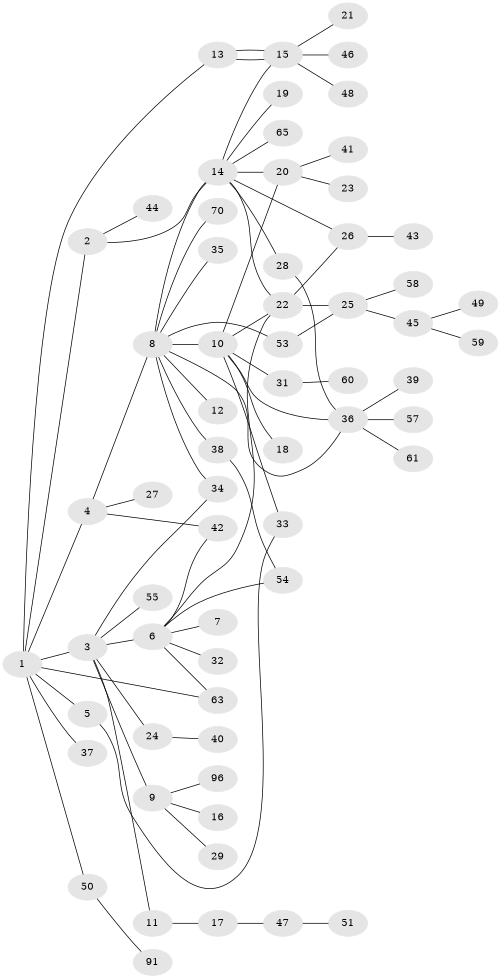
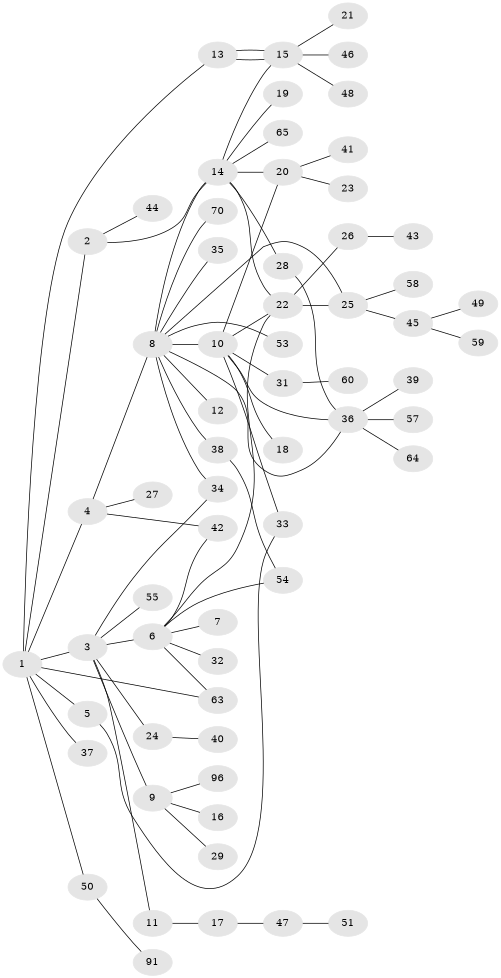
edge "14" -- "26": removed
edge "25" -- "53": now "25" -- "8"
node "61": label "61" -> "64"
